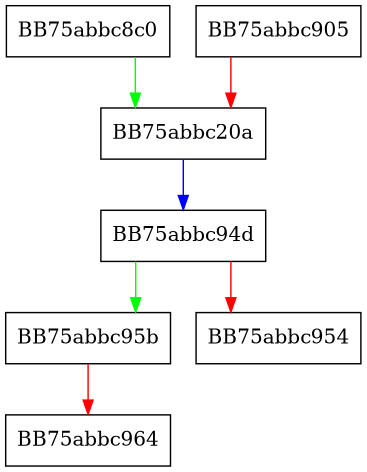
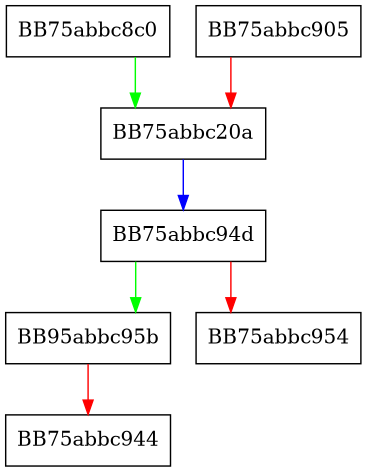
node "BB75abbc95b": label "BB75abbc95b" -> "BB95abbc95b"
node "BB75abbc964": label "BB75abbc964" -> "BB75abbc944"
